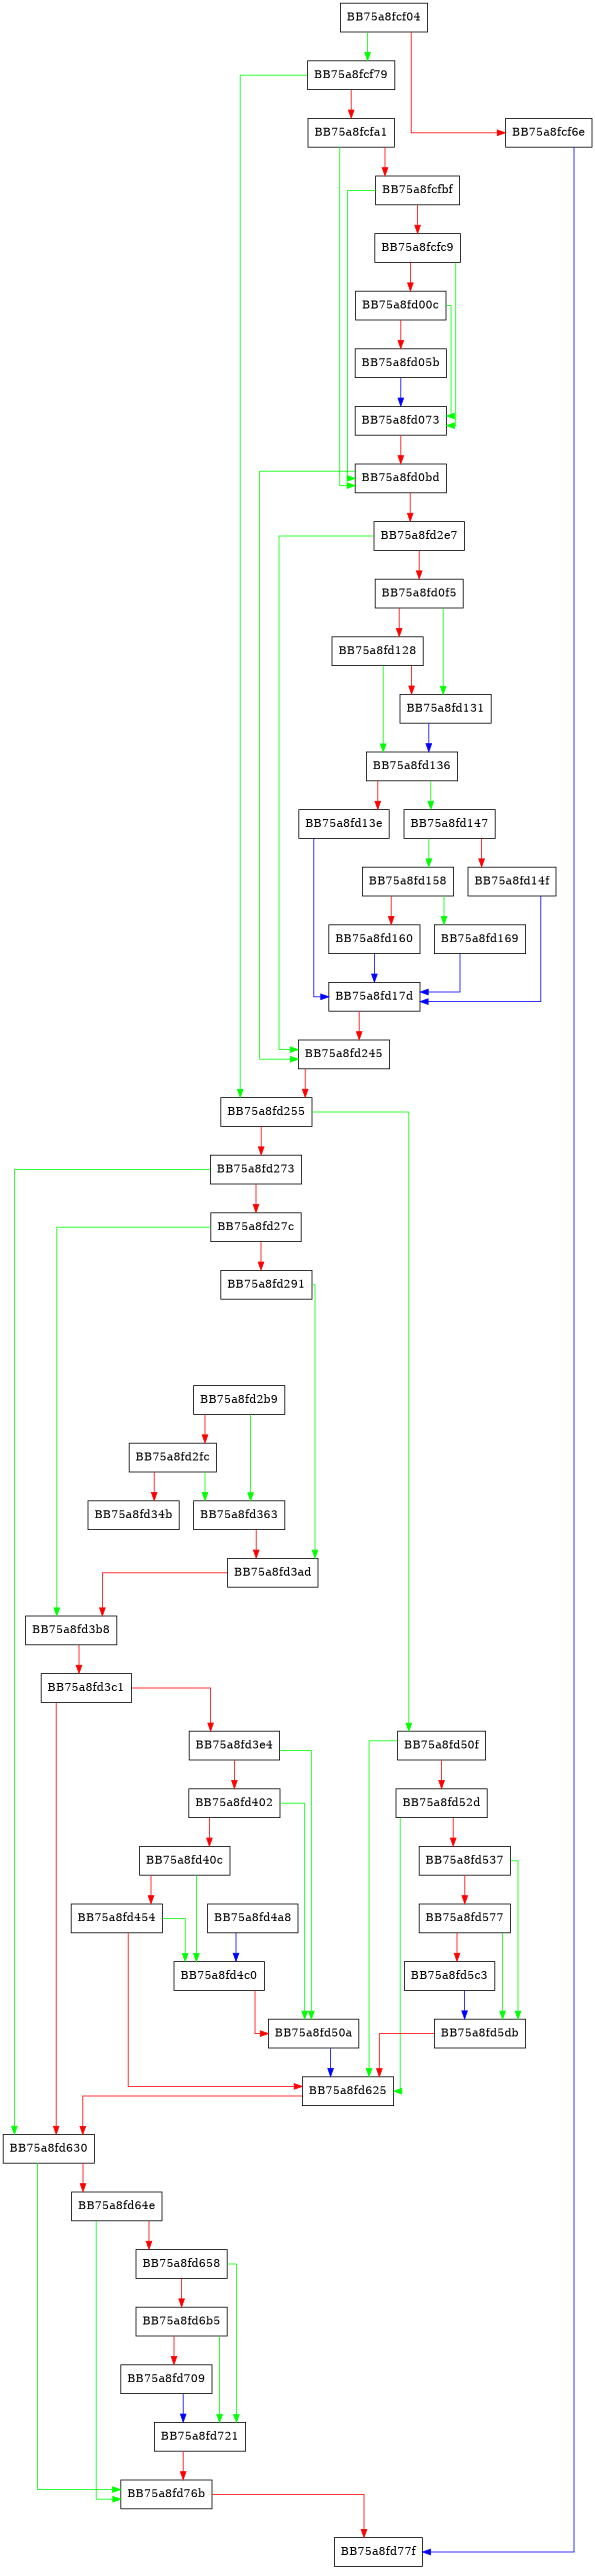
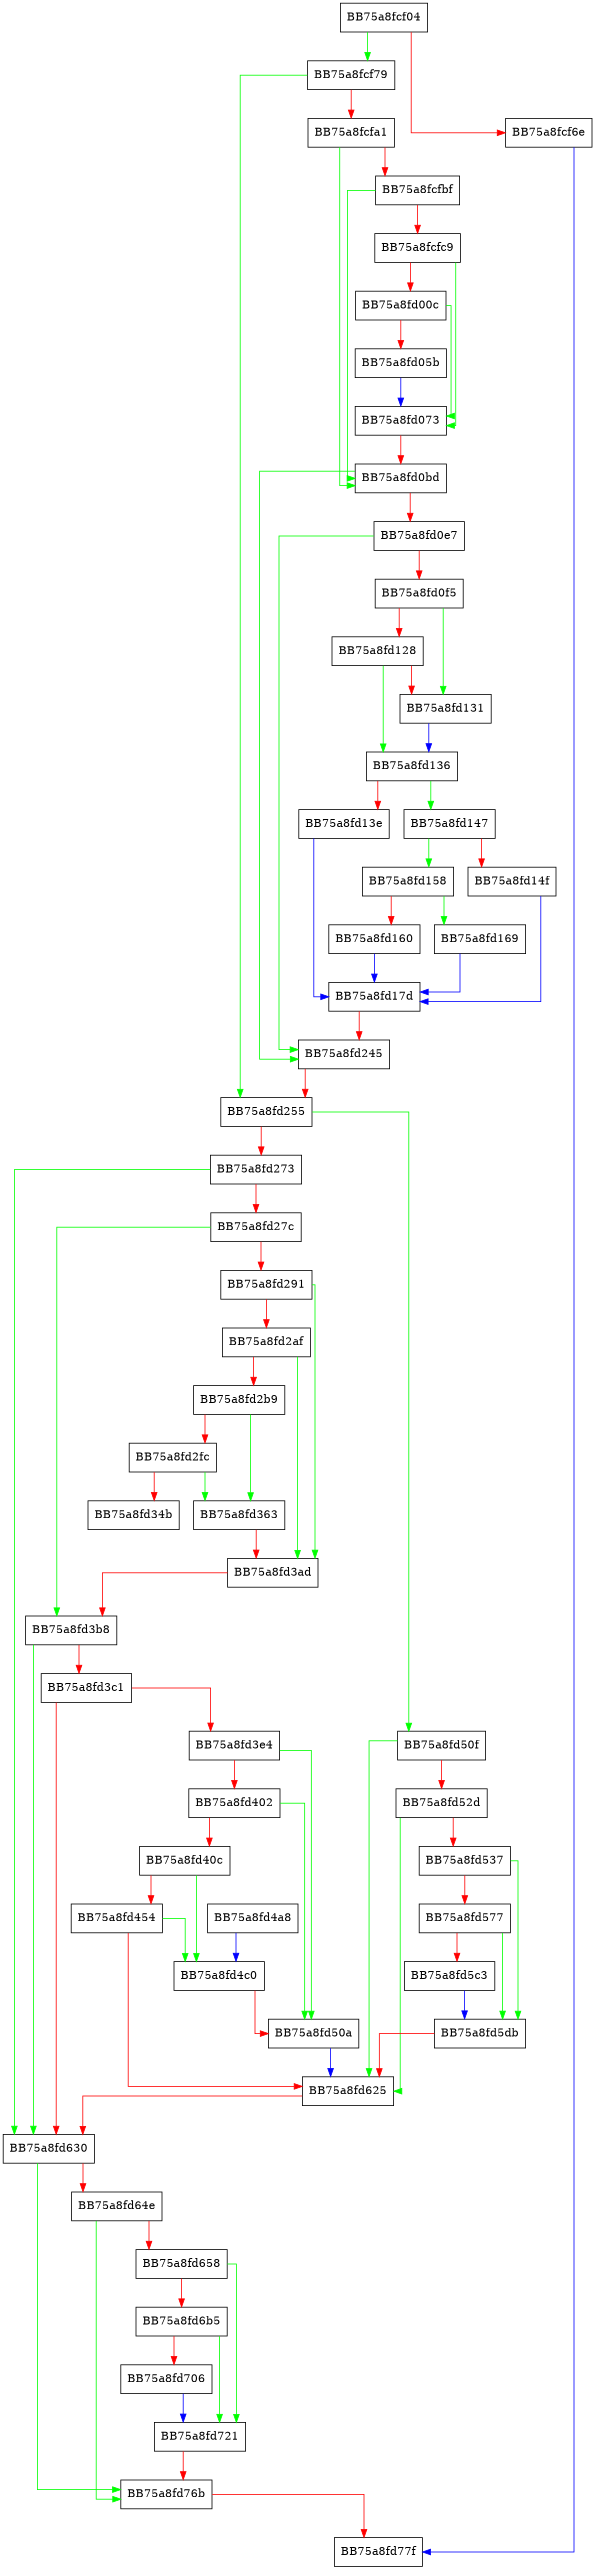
node "BB75a8fd2e7": label "BB75a8fd2e7" -> "BB75a8fd0e7"
node "BB75a8fd2af": added
edge "BB75a8fd3b8" -> "BB75a8fd630": added
node "BB75a8fd709": label "BB75a8fd709" -> "BB75a8fd706"
